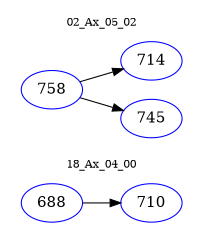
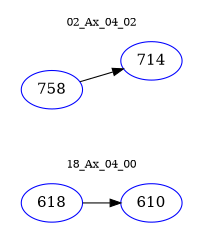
cluster "02_Ax_05_02": label "02_Ax_05_02" -> "02_Ax_04_02"
node "745": removed
node "688": label "688" -> "618"
node "710": label "710" -> "610"
